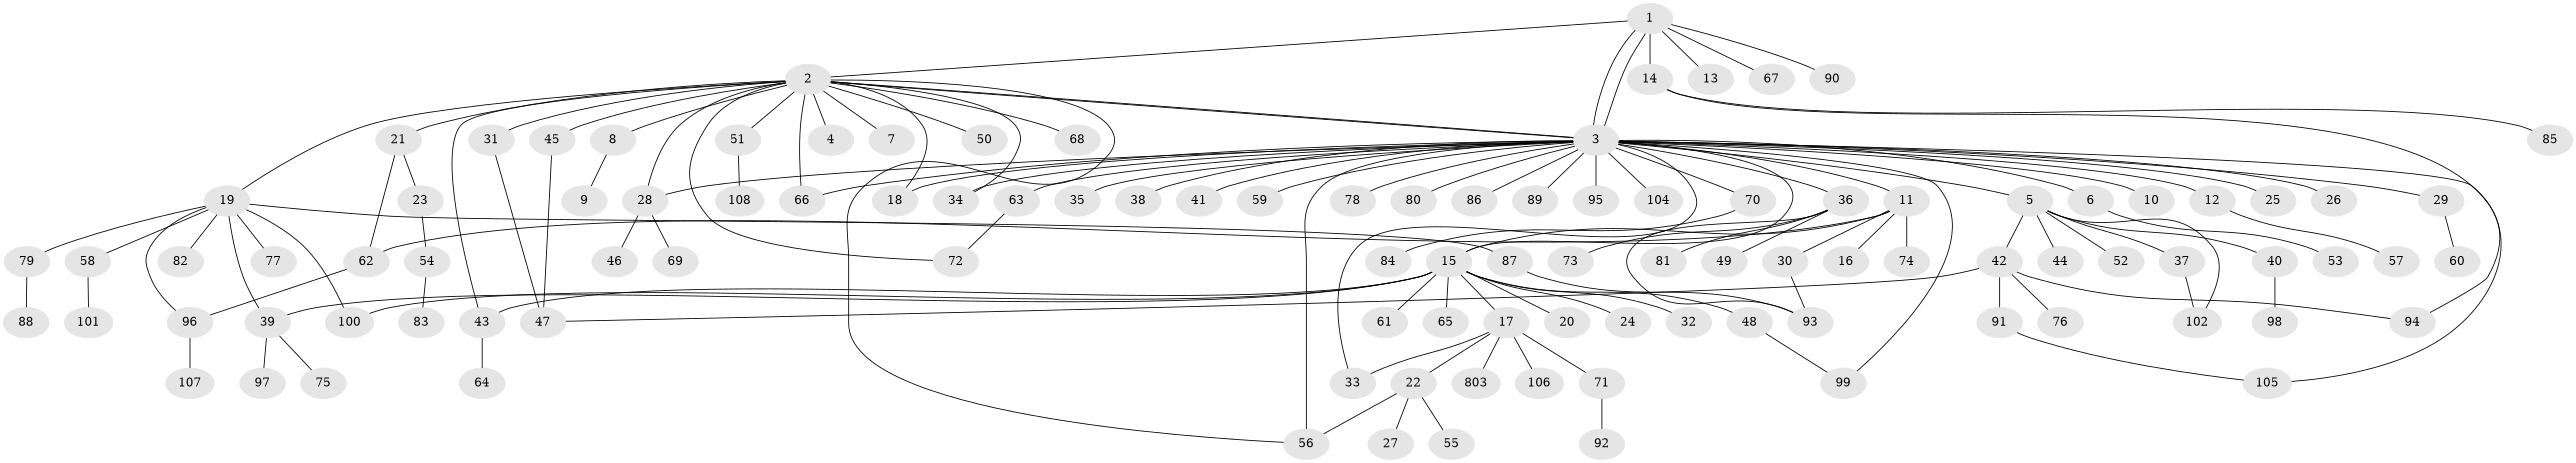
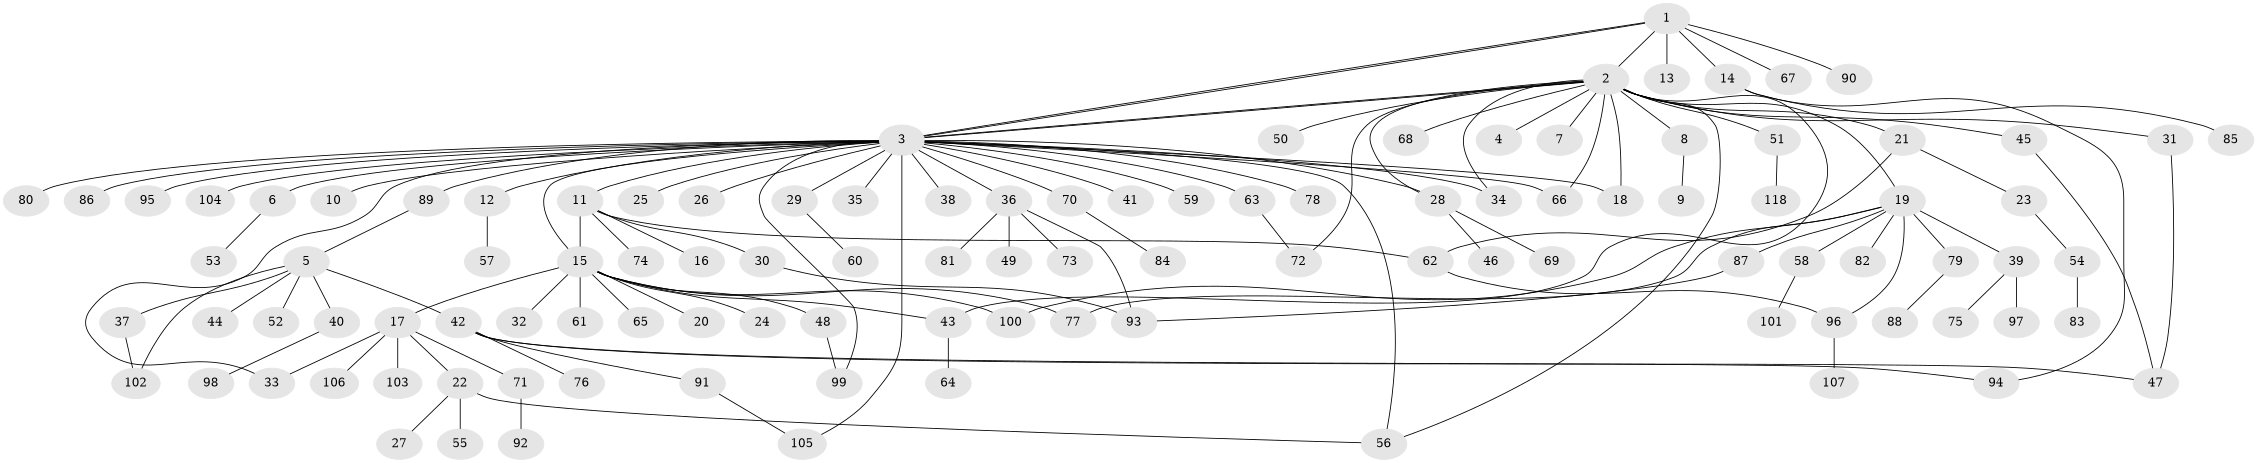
edge "3" -- "5": now "89" -- "5"
node "108": label "108" -> "118"
edge "15" -- "39": now "15" -- "77"
node "803": label "803" -> "103"
